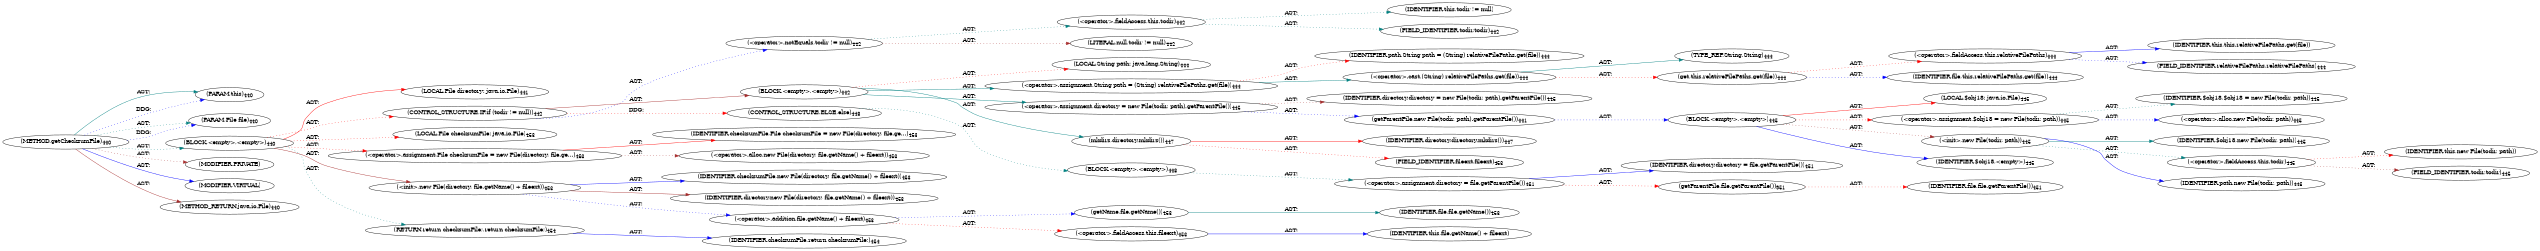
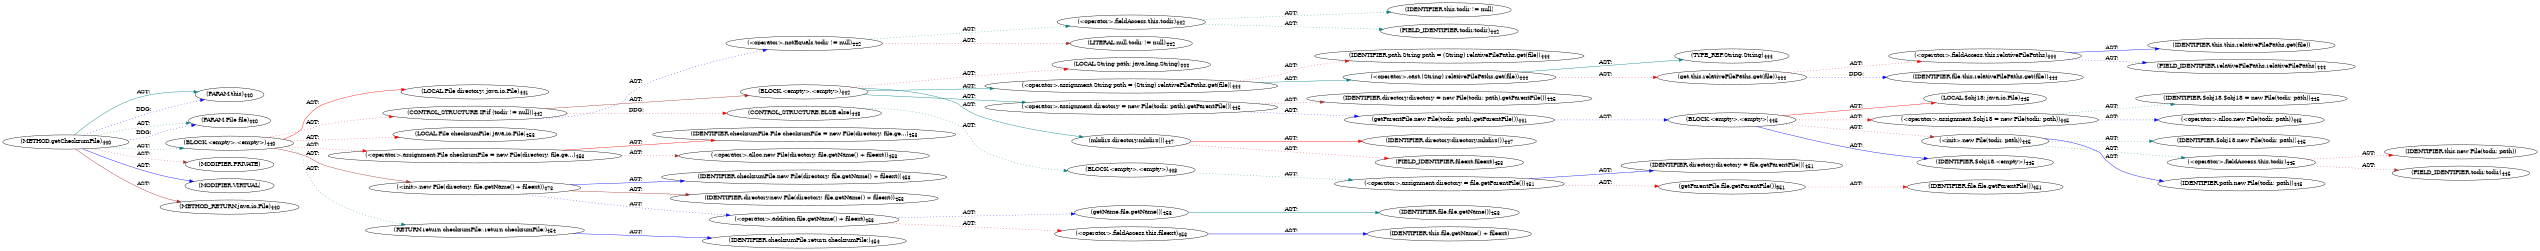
edge "(get,this.relativeFilePaths.get(file))" -> "(IDENTIFIER,file,this.relativeFilePaths.get(file))": label "AST: " -> "DDG: "
edge "(<init>,new File(todir, path))" -> "(IDENTIFIER,$obj18,new File(todir, path))": style solid -> dotted
node "(<init>,new File(directory, file.getName() + fileext))": text "453" -> "473"
